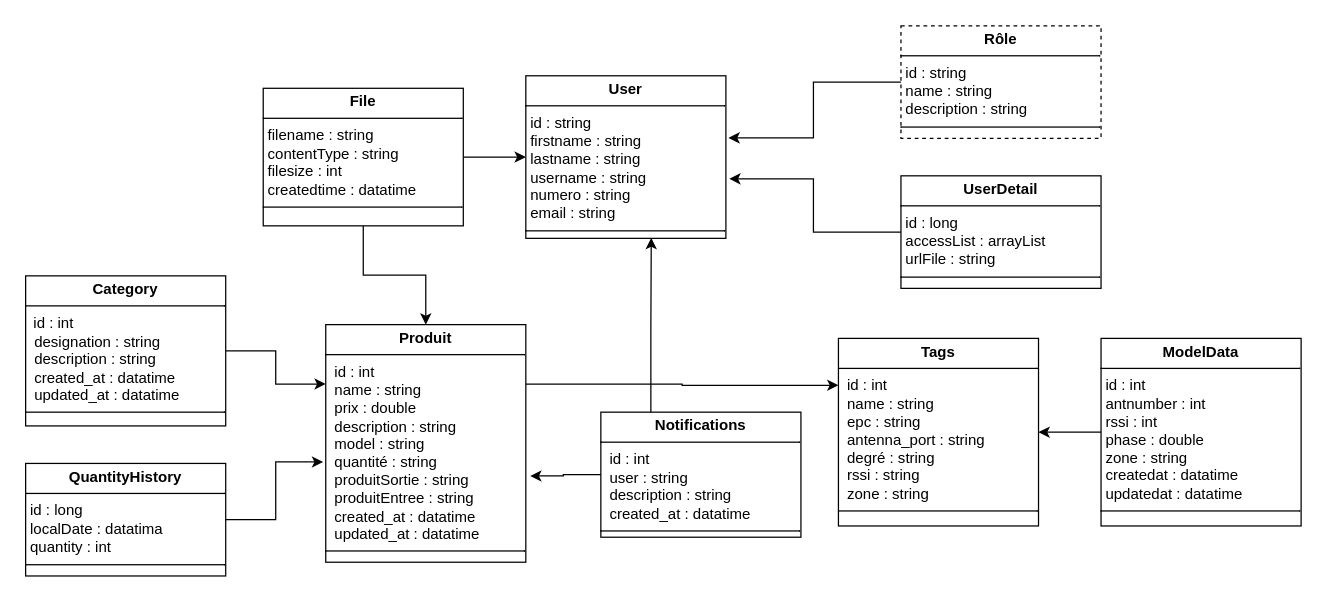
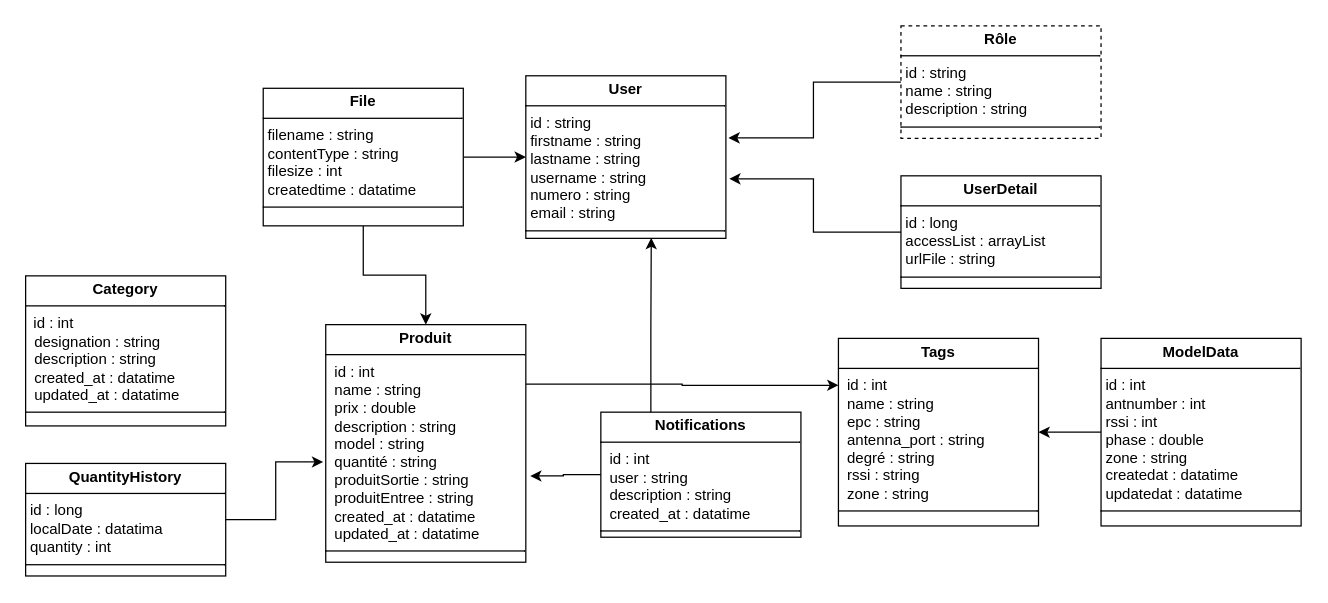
edge "Category id : int designation : string description : string created_at : datatime updated_at : datatime" -> "Produit id : int name : string prix : double description : string model : string quantité : string produitSortie : string produitEntree : string created_at : datatime updated_at : datatime": removed
